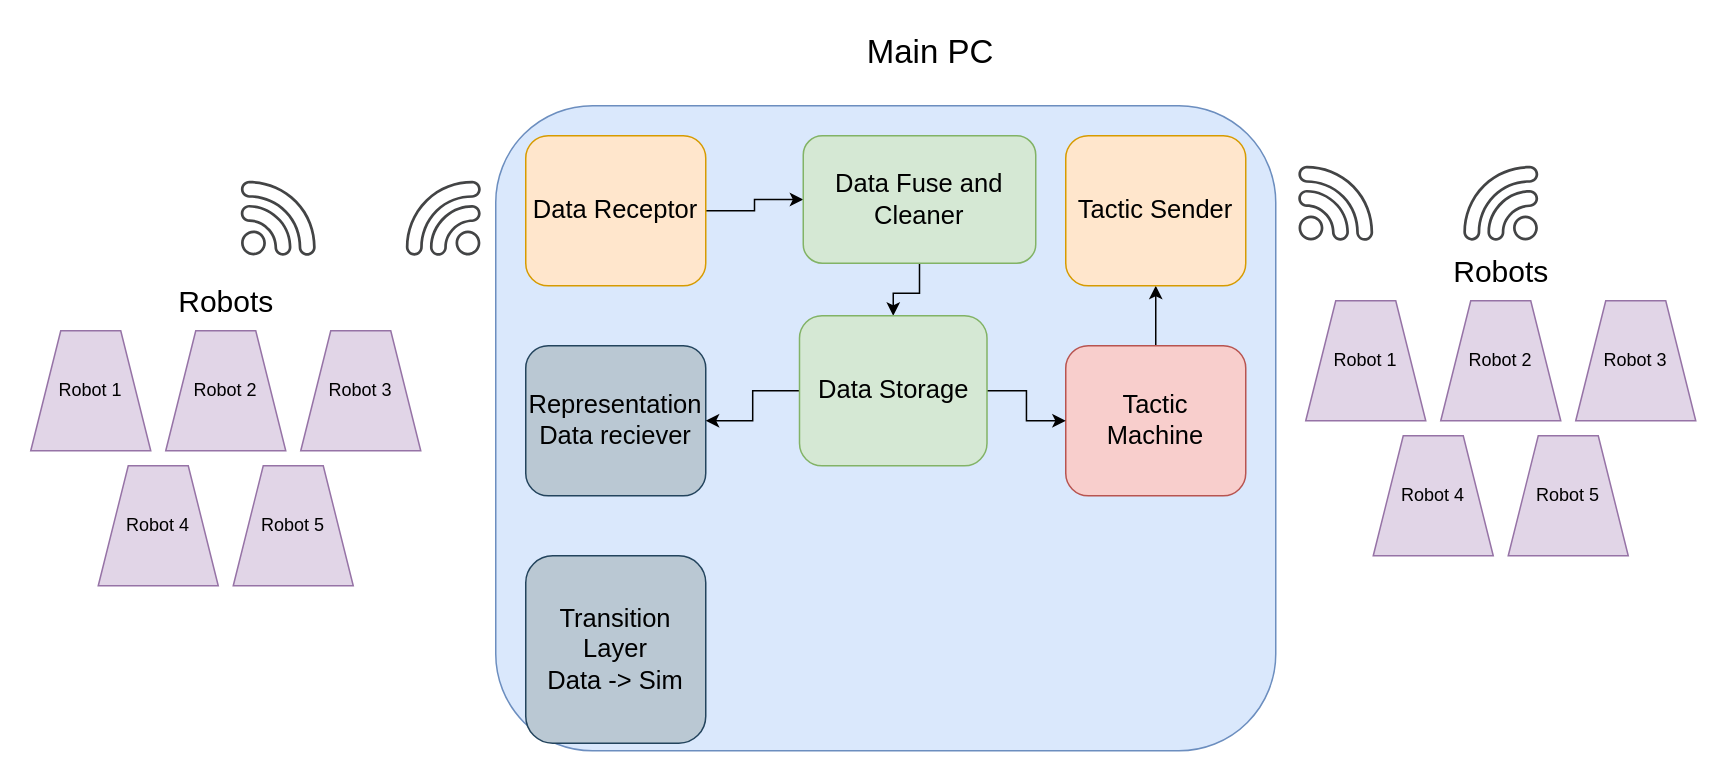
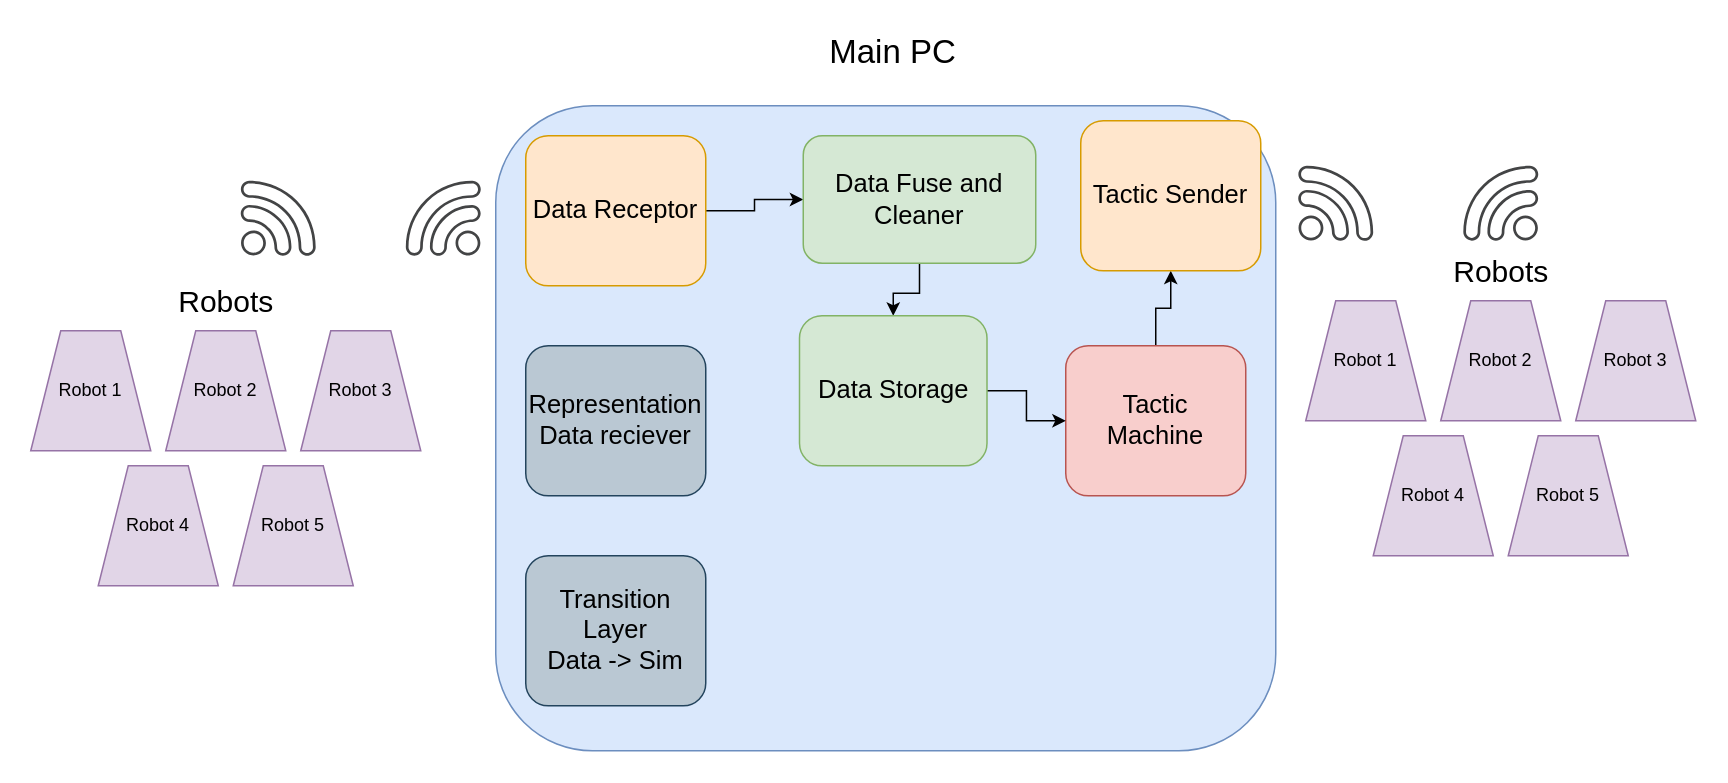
node "Main PC": moved (931, 53) -> (893, 53)
node "Tactic Sender": moved (1156, 211) -> (1171, 196)
edge "Data Storage" -> "Representation Data reciever": removed
node "Transition Layer Data -> Sim": size 180x188 -> 180x150
